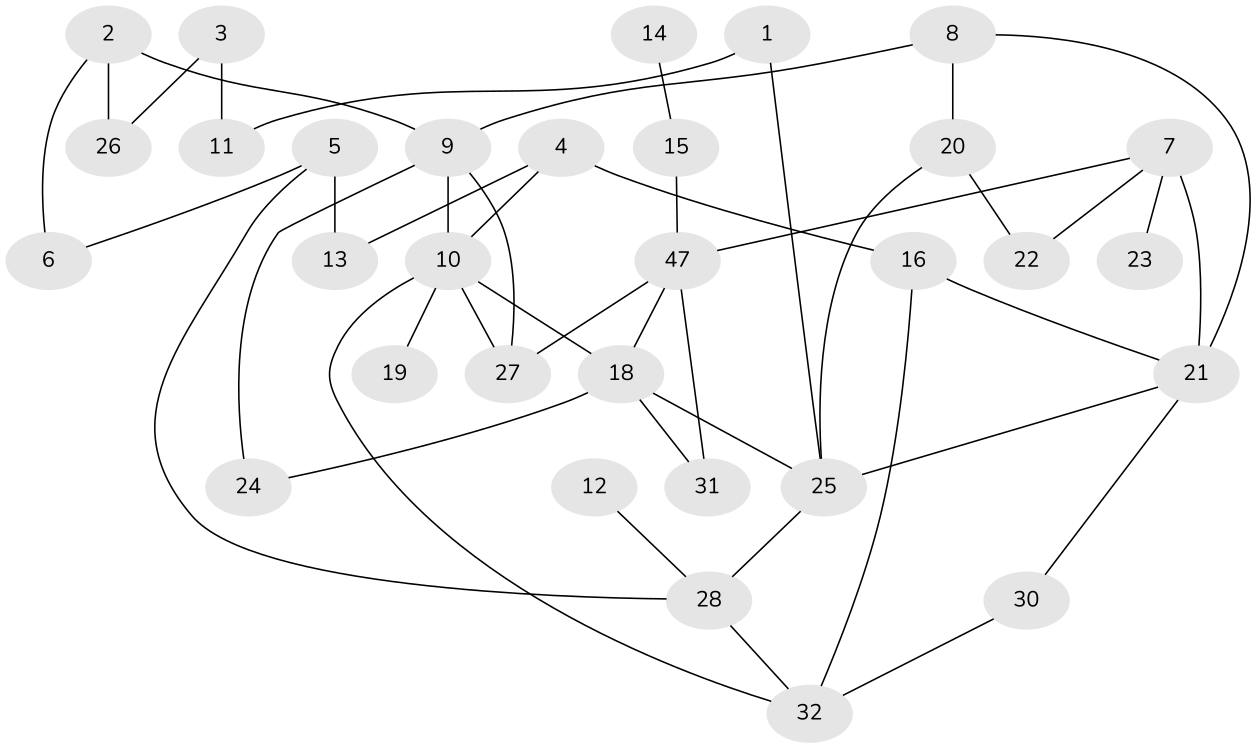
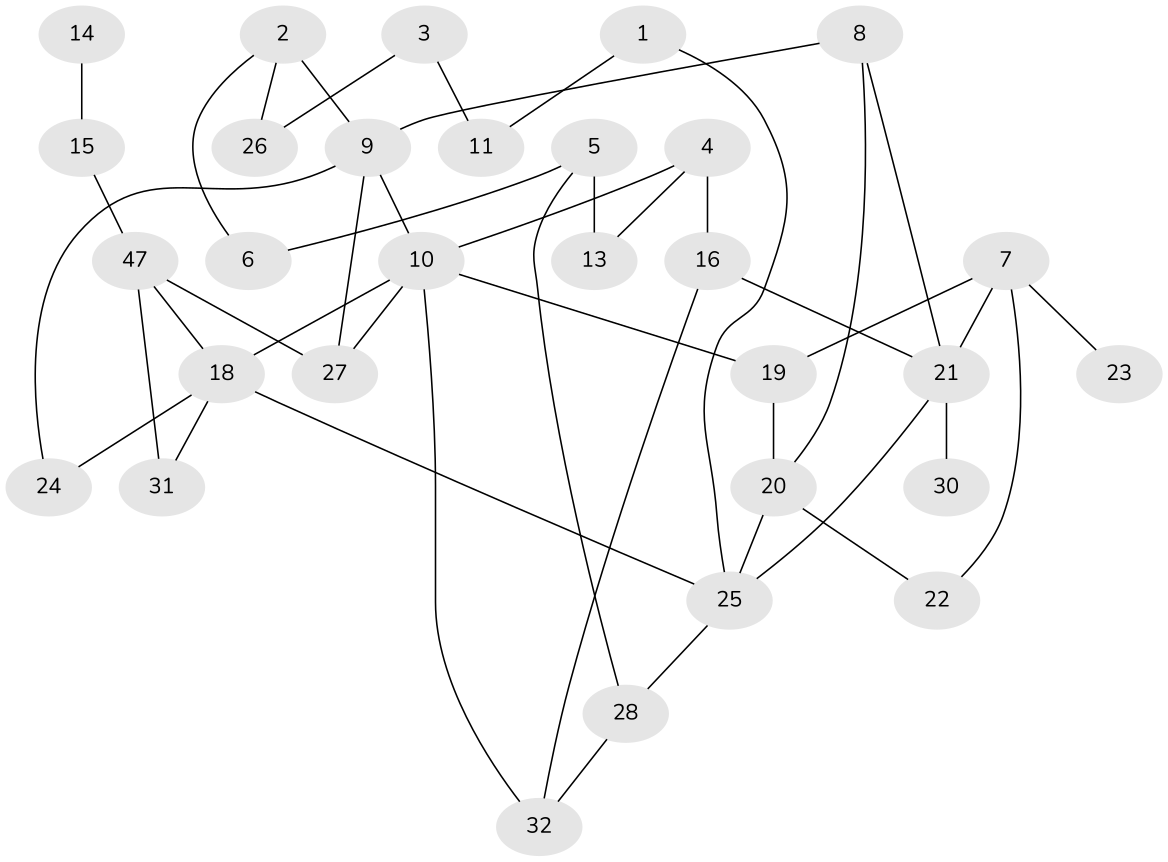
edge "7" -- "47": now "7" -- "19"
edge "19" -- "20": added
node "12": removed
edge "30" -- "32": removed
